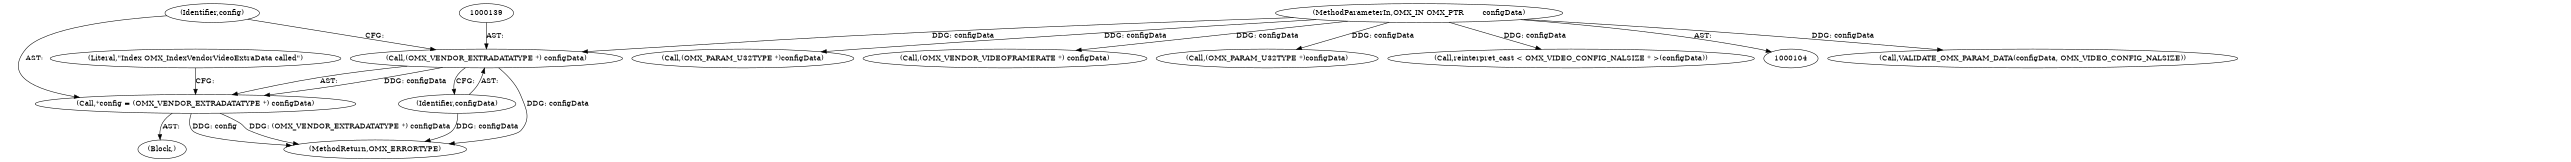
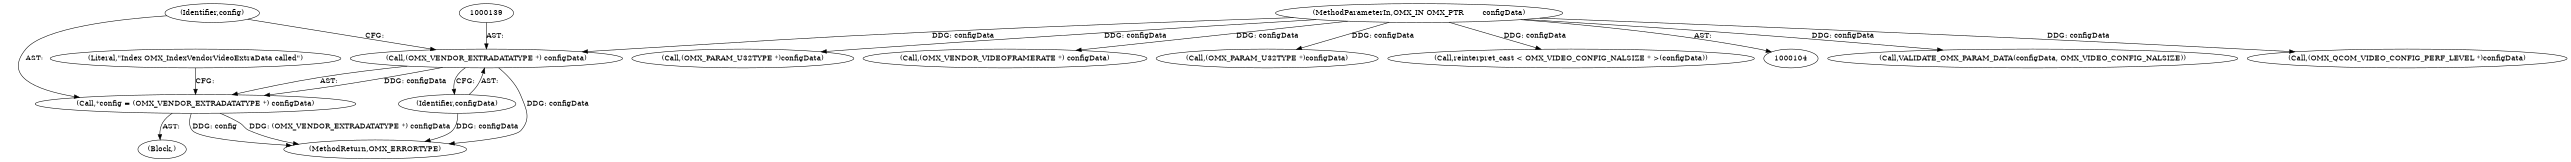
node "(Call,(OMX_QCOM_VIDEO_CONFIG_PERF_LEVEL *)configData)": added
